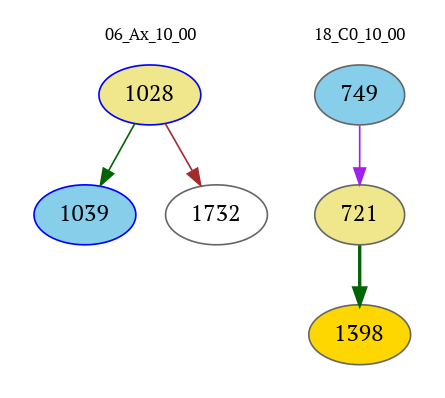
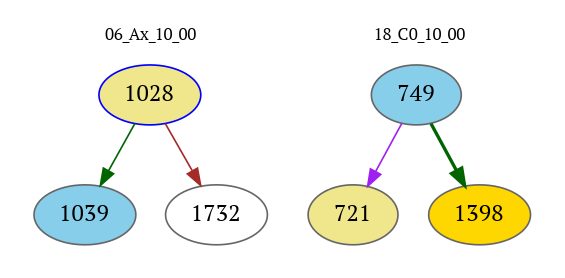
node "1039": color blue -> gray40
edge "721" -> "1398": now "749" -> "1398"
